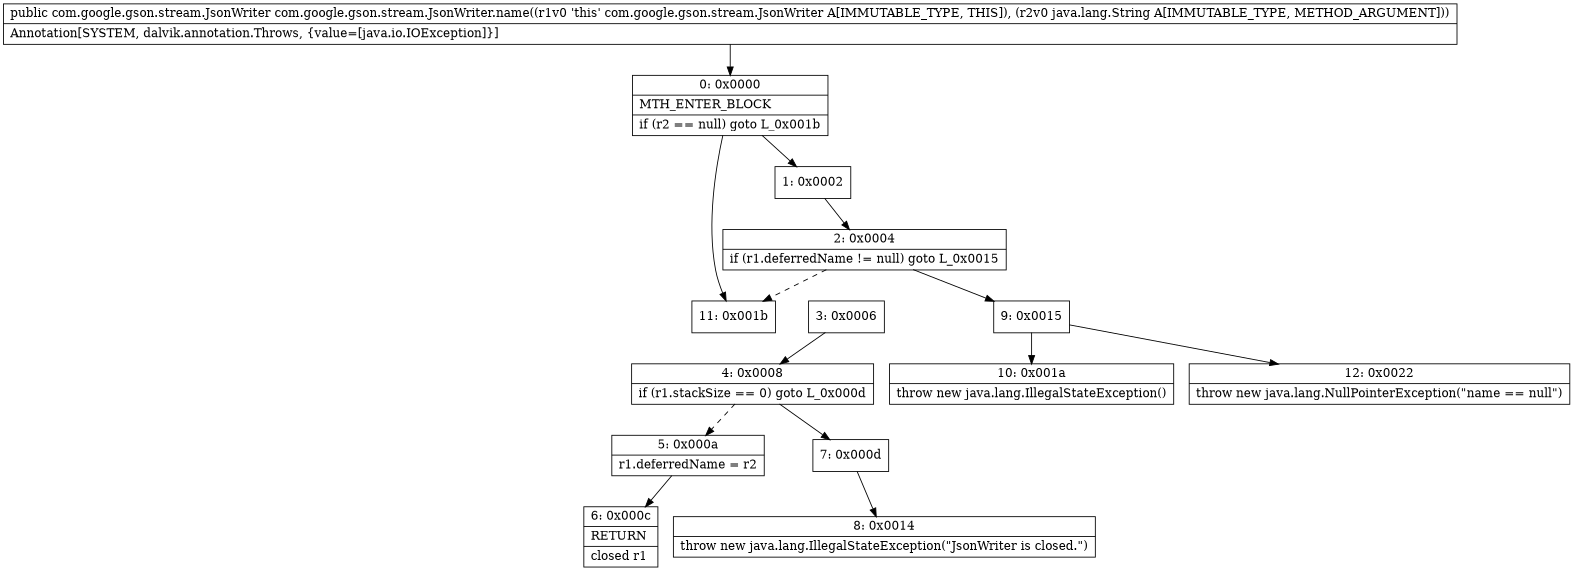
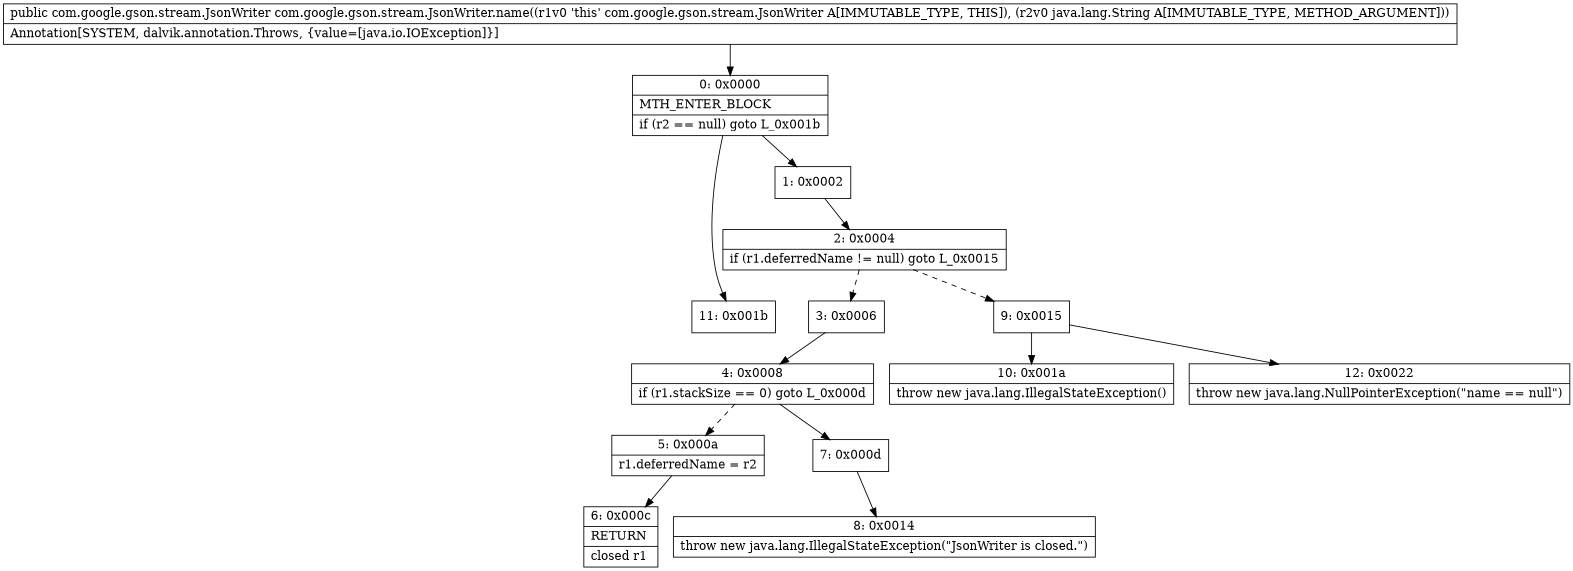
edge "2: 0x0004" -> "11: 0x001b": now "2: 0x0004" -> "3: 0x0006"
edge "2: 0x0004" -> "9: 0x0015": style solid -> dashed
